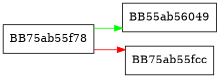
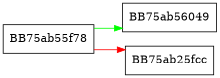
node "BB55ab56049": label "BB55ab56049" -> "BB75ab56049"
node "BB75ab55fcc": label "BB75ab55fcc" -> "BB75ab25fcc"
